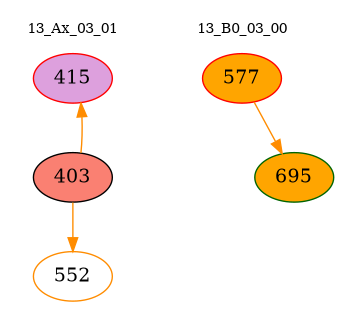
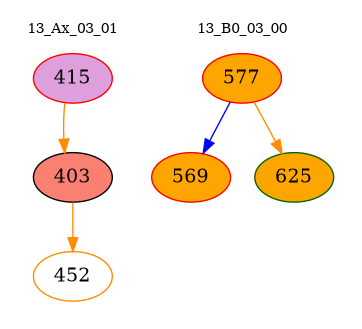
edge "403" -> "415": reversed
node "569": added
node "695": label "695" -> "625"
node "552": label "552" -> "452"
